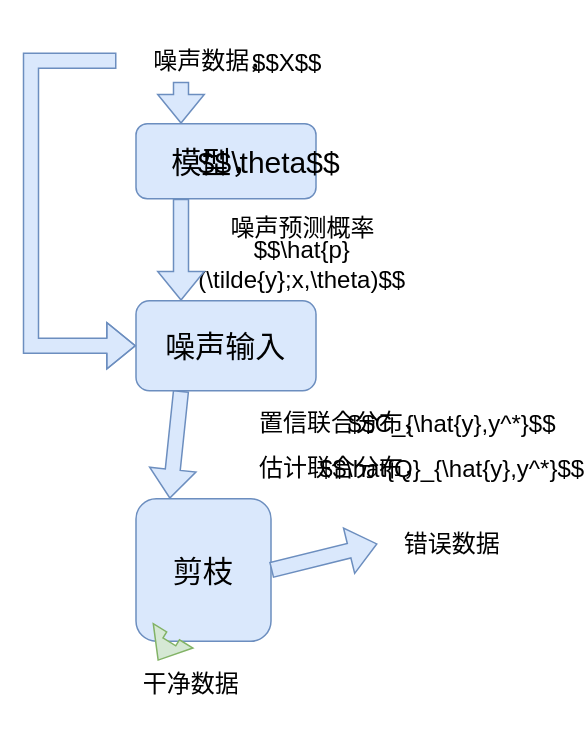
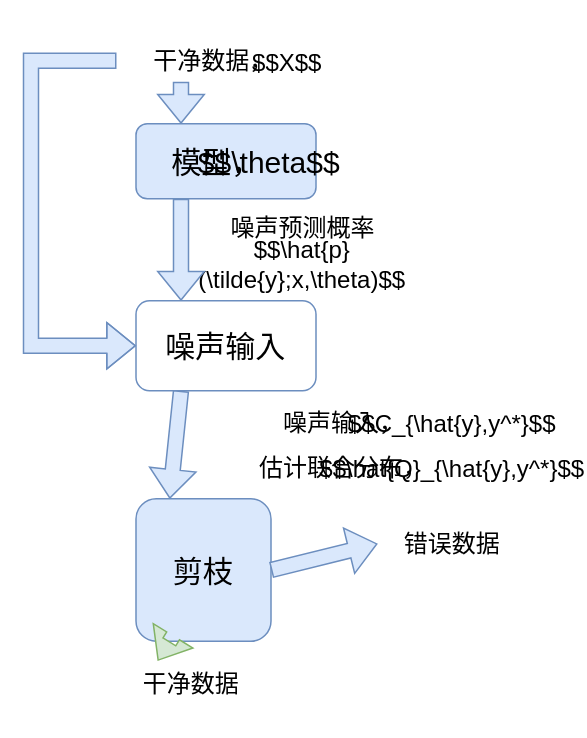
node "噪声数据，": label "噪声数据，" -> "干净数据，"
node "噪声输入": fillcolor #dae8fc -> #ffffff
node "置信联合分布，": label "置信联合分布，" -> "噪声输入，"
